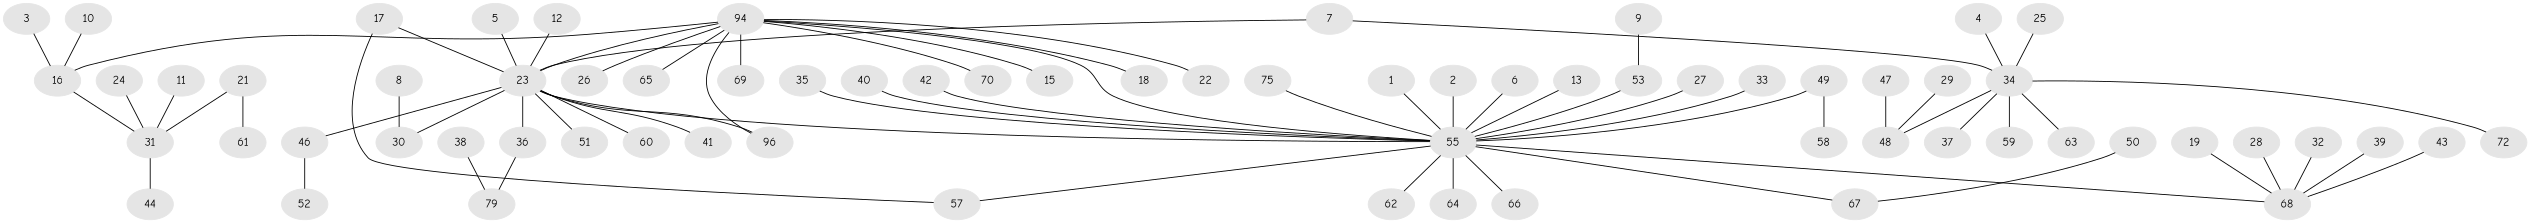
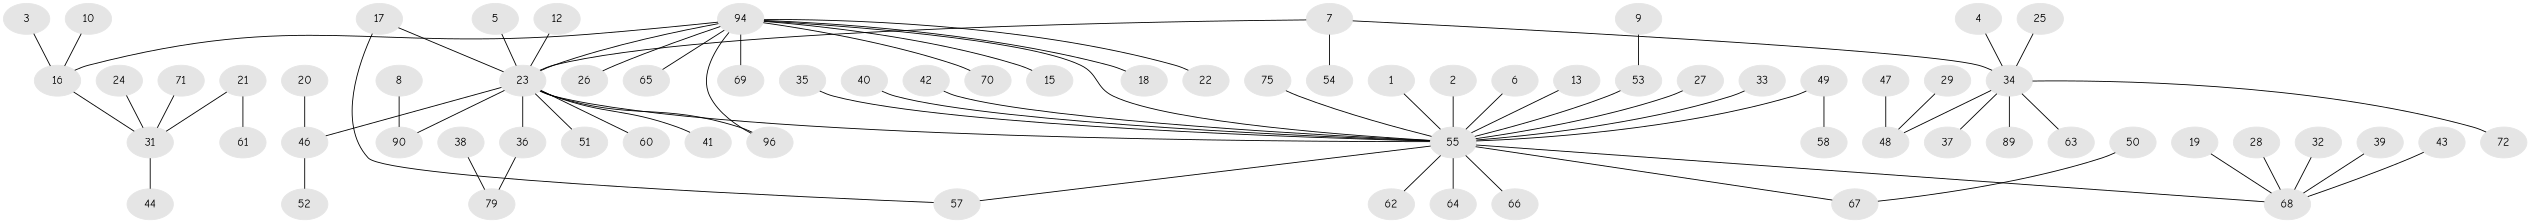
node "11": label "11" -> "71"
node "20": added
node "54": added
node "30": label "30" -> "90"
node "59": label "59" -> "89"
